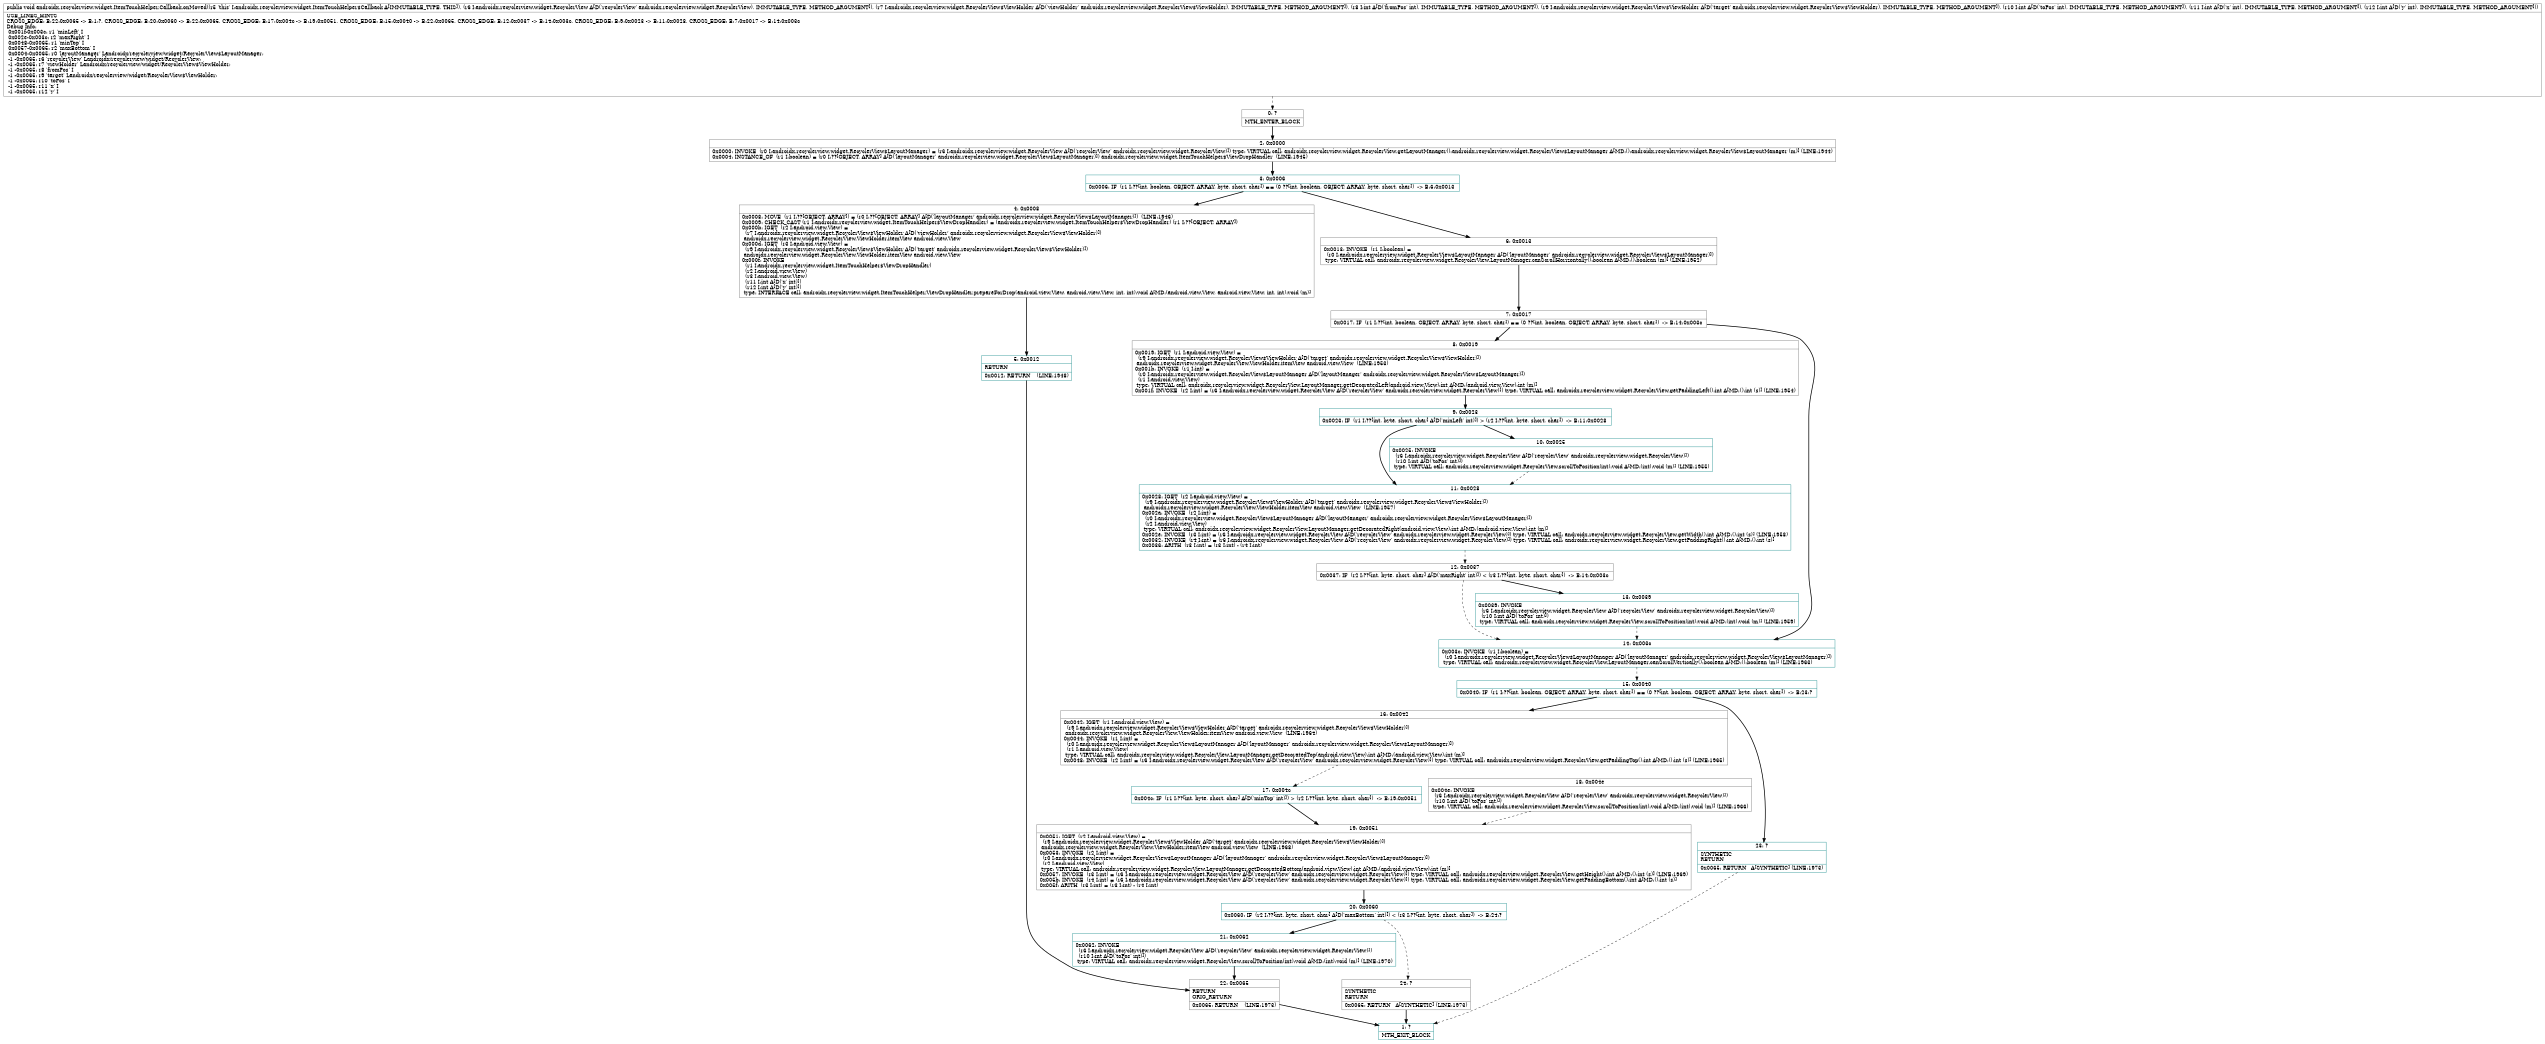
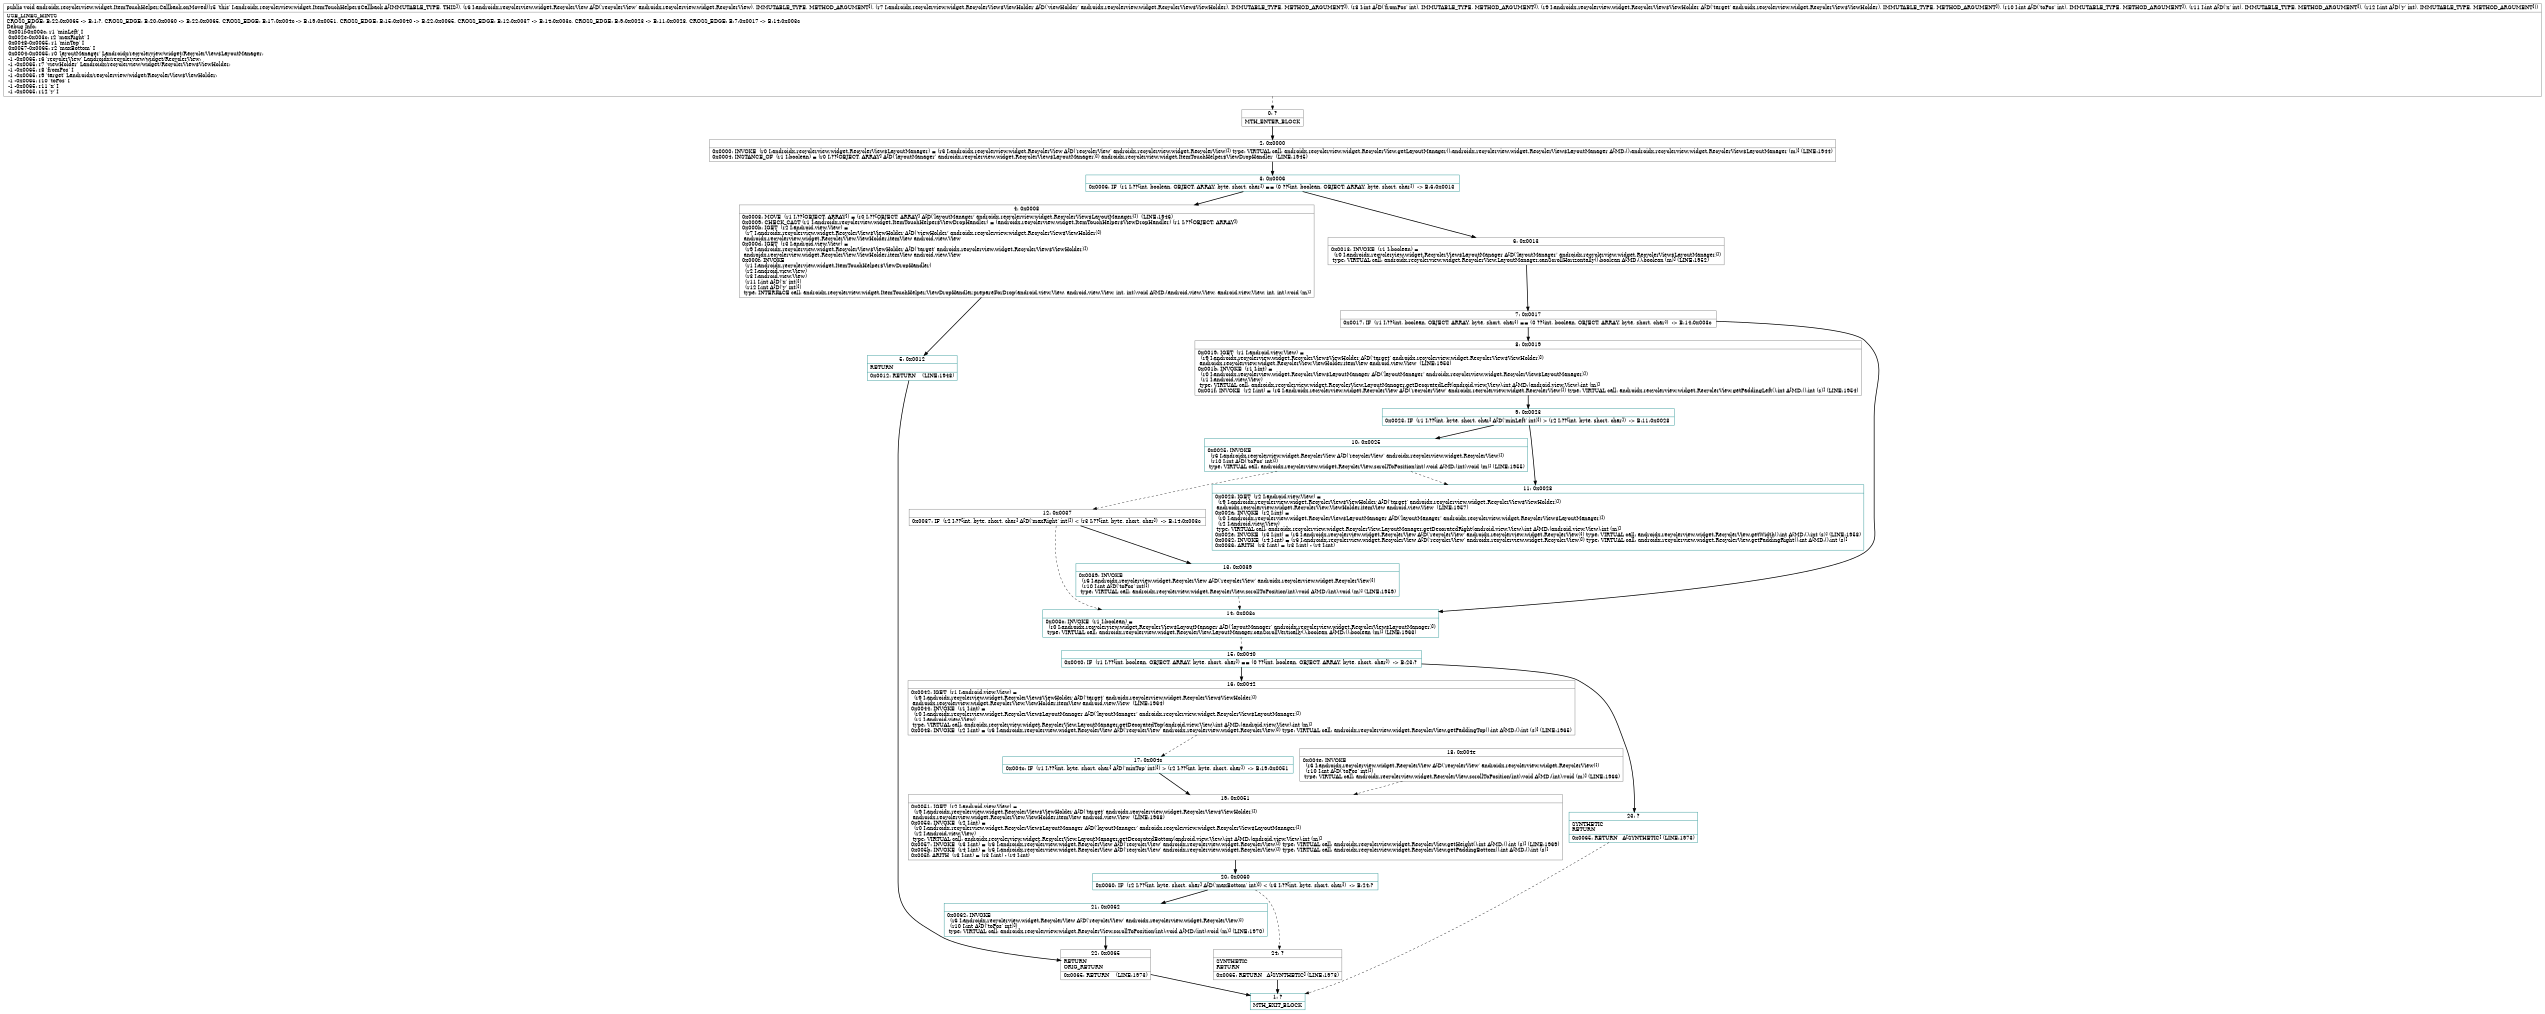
edge "11: 0x0028" -> "12: 0x0037": now "10: 0x0025" -> "12: 0x0037"
